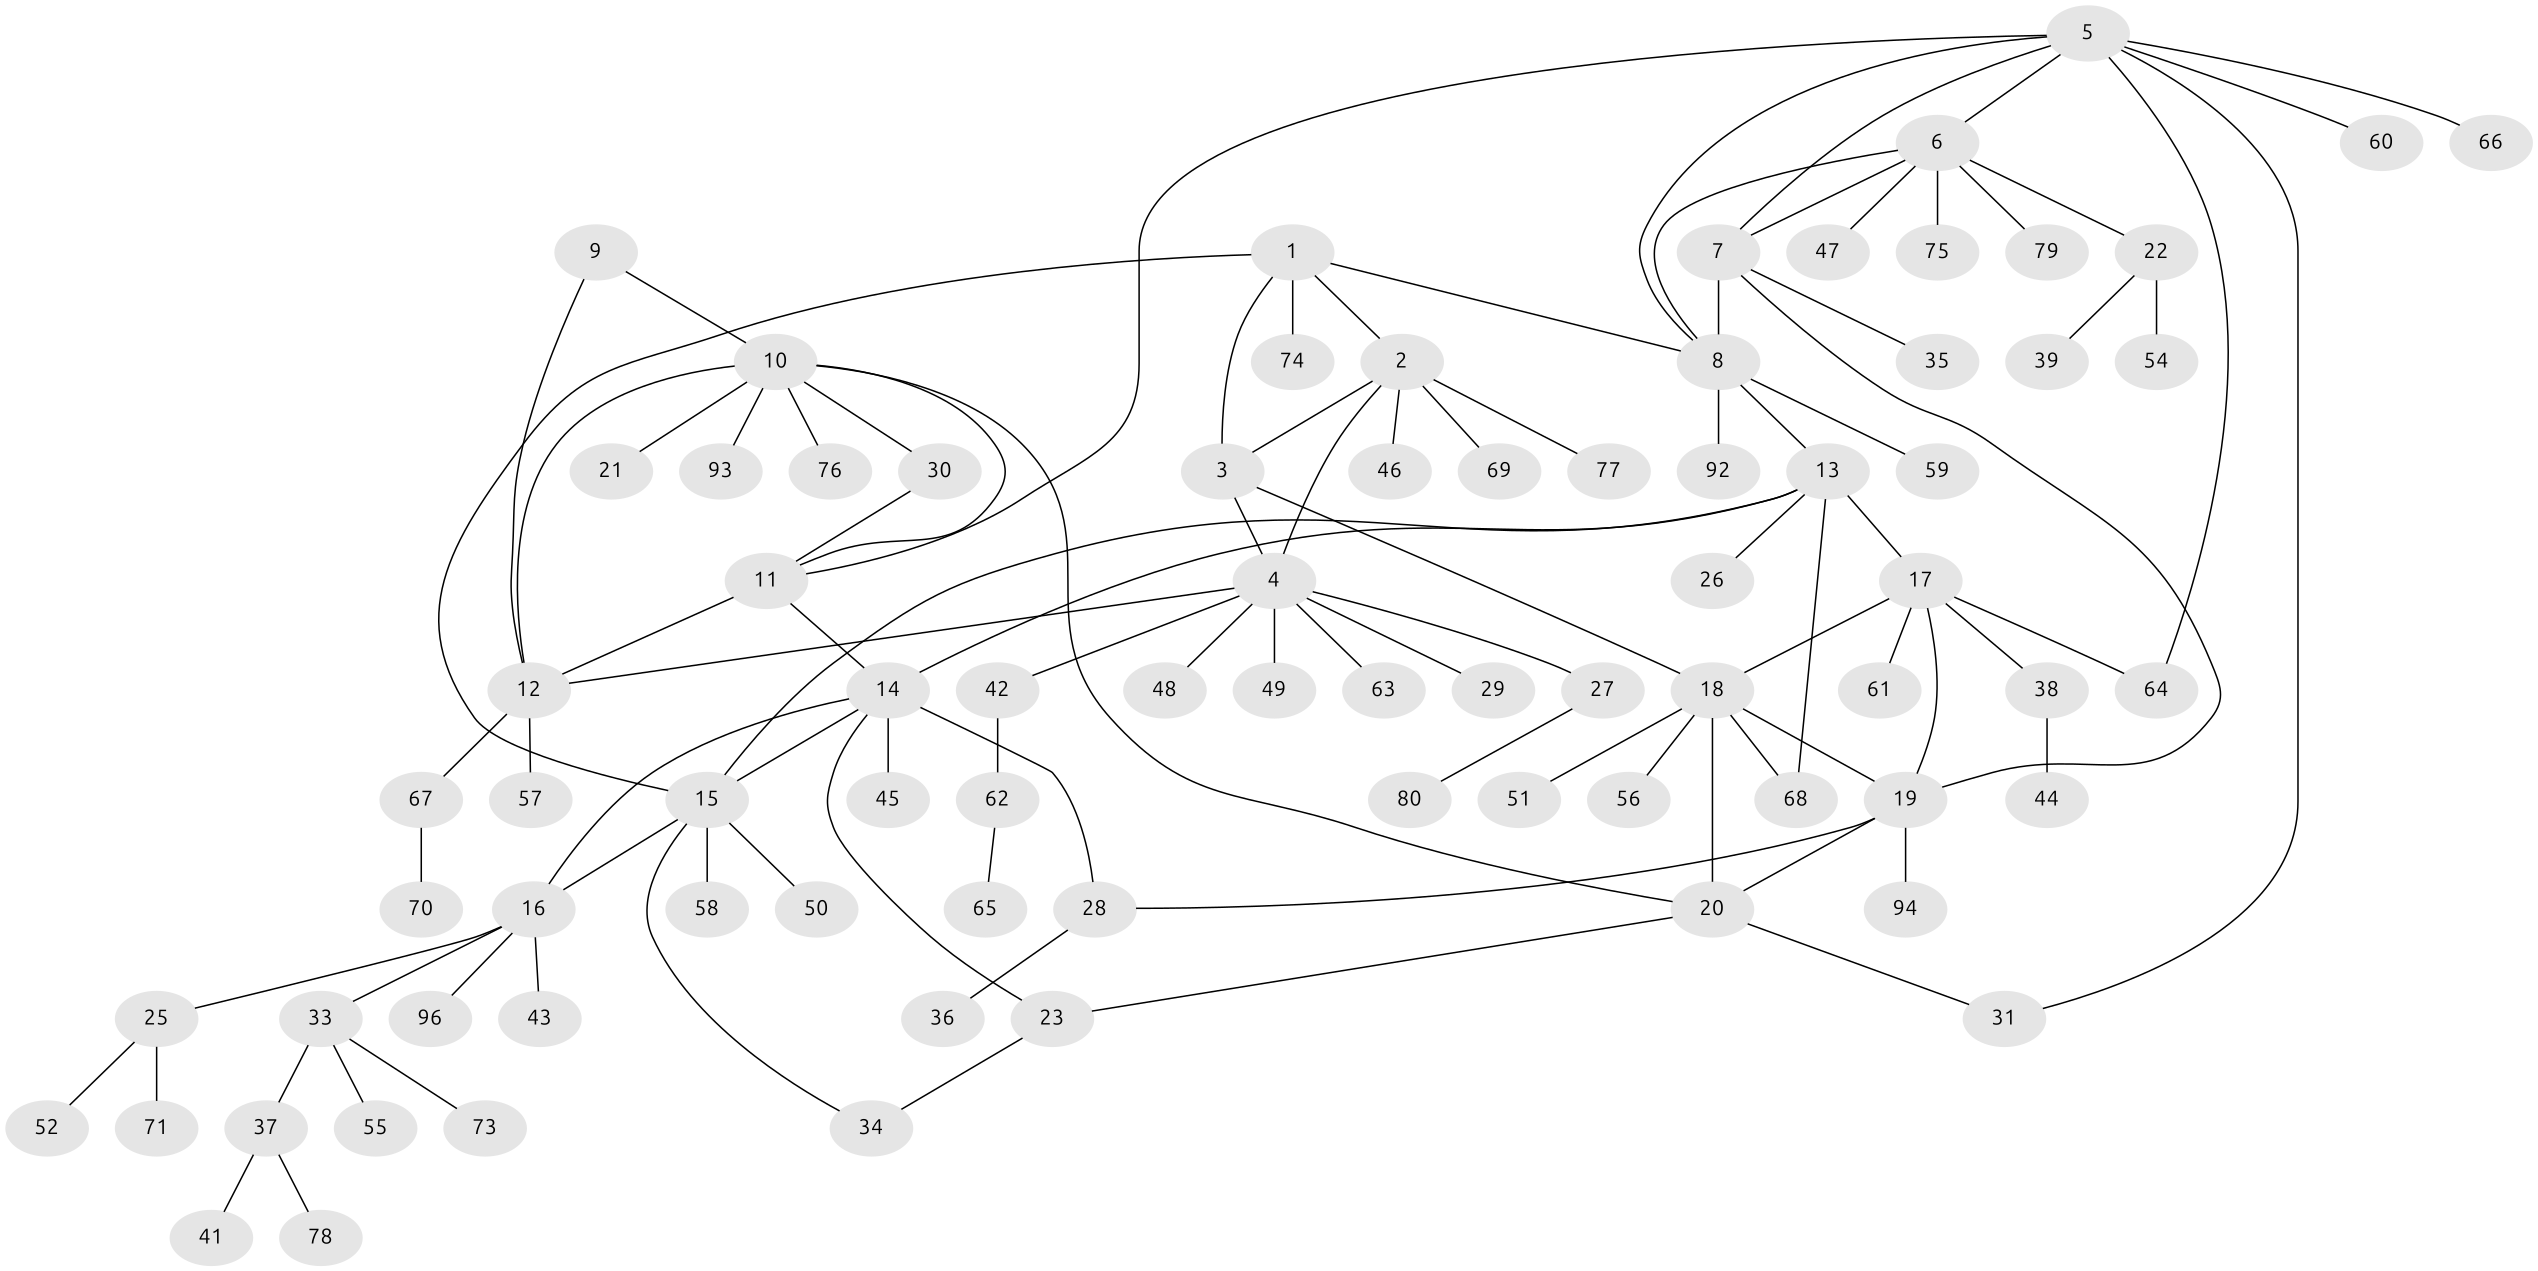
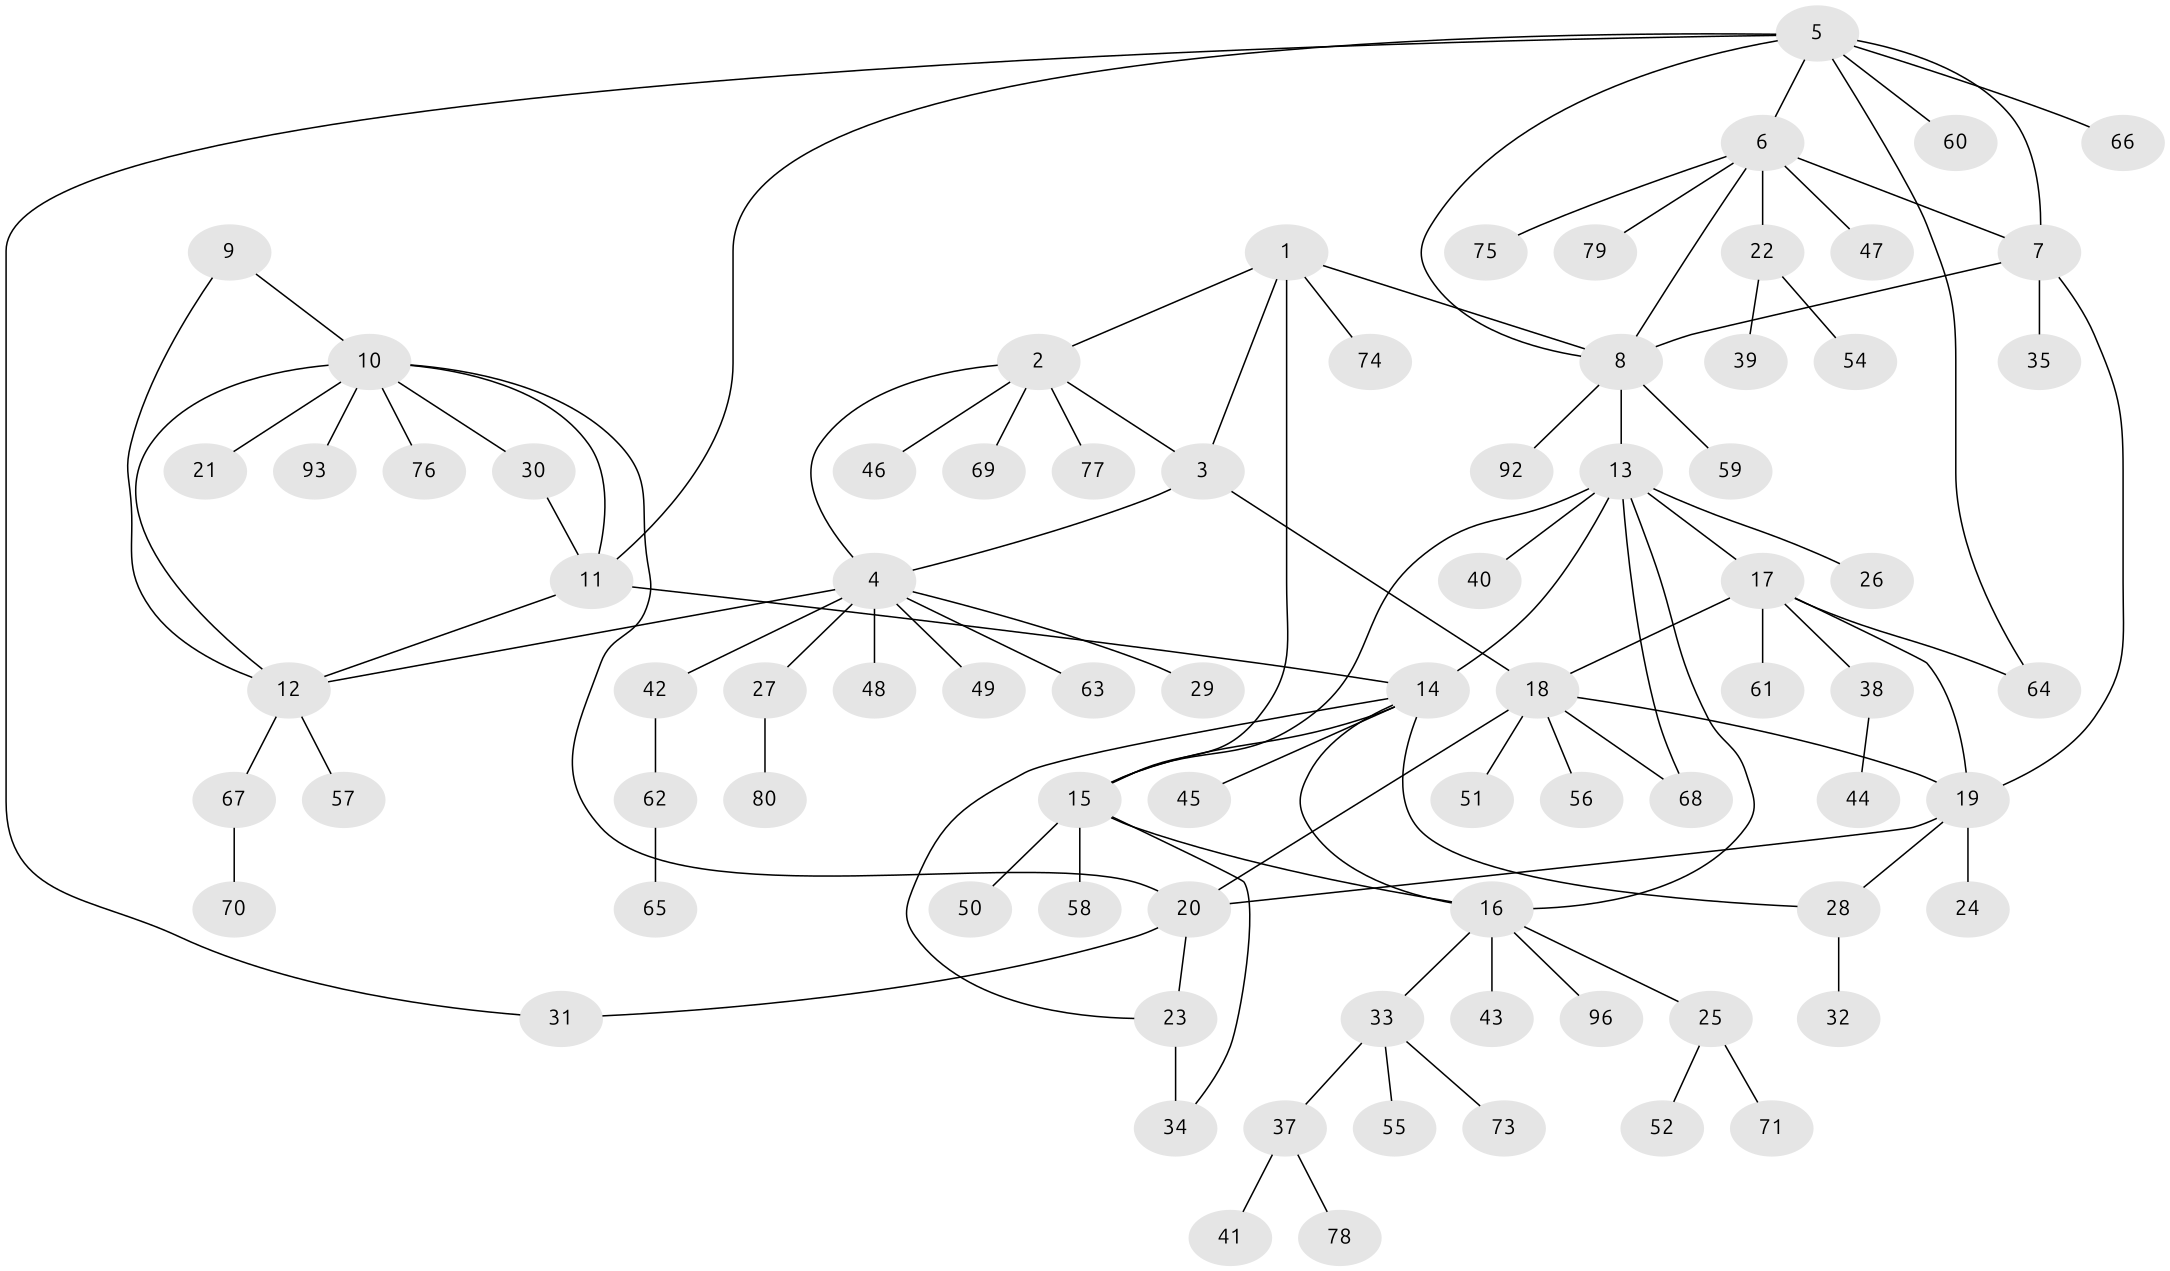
node "40": added
edge "13" -- "16": added
node "94": label "94" -> "24"
node "36": label "36" -> "32"
